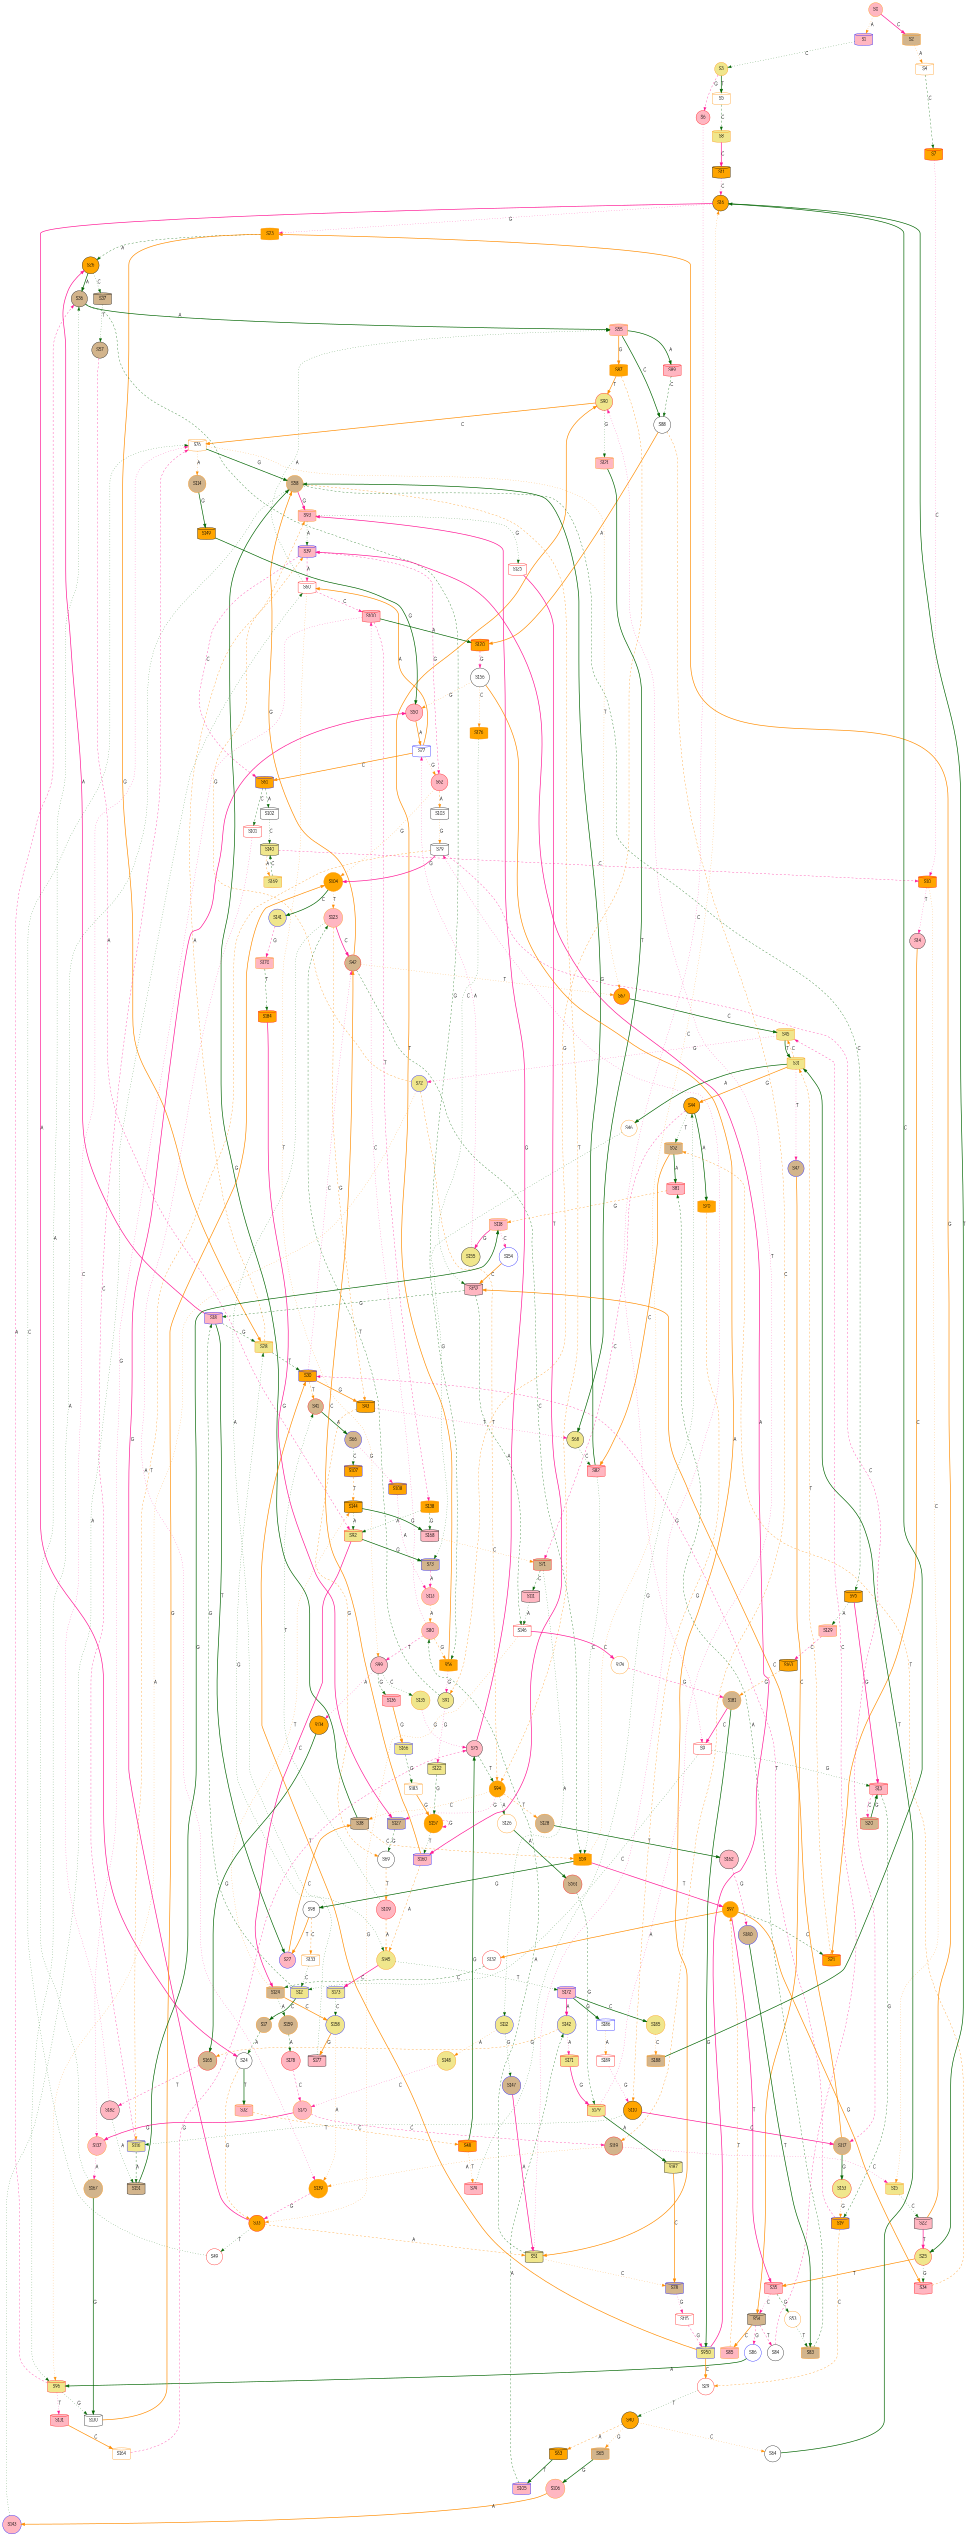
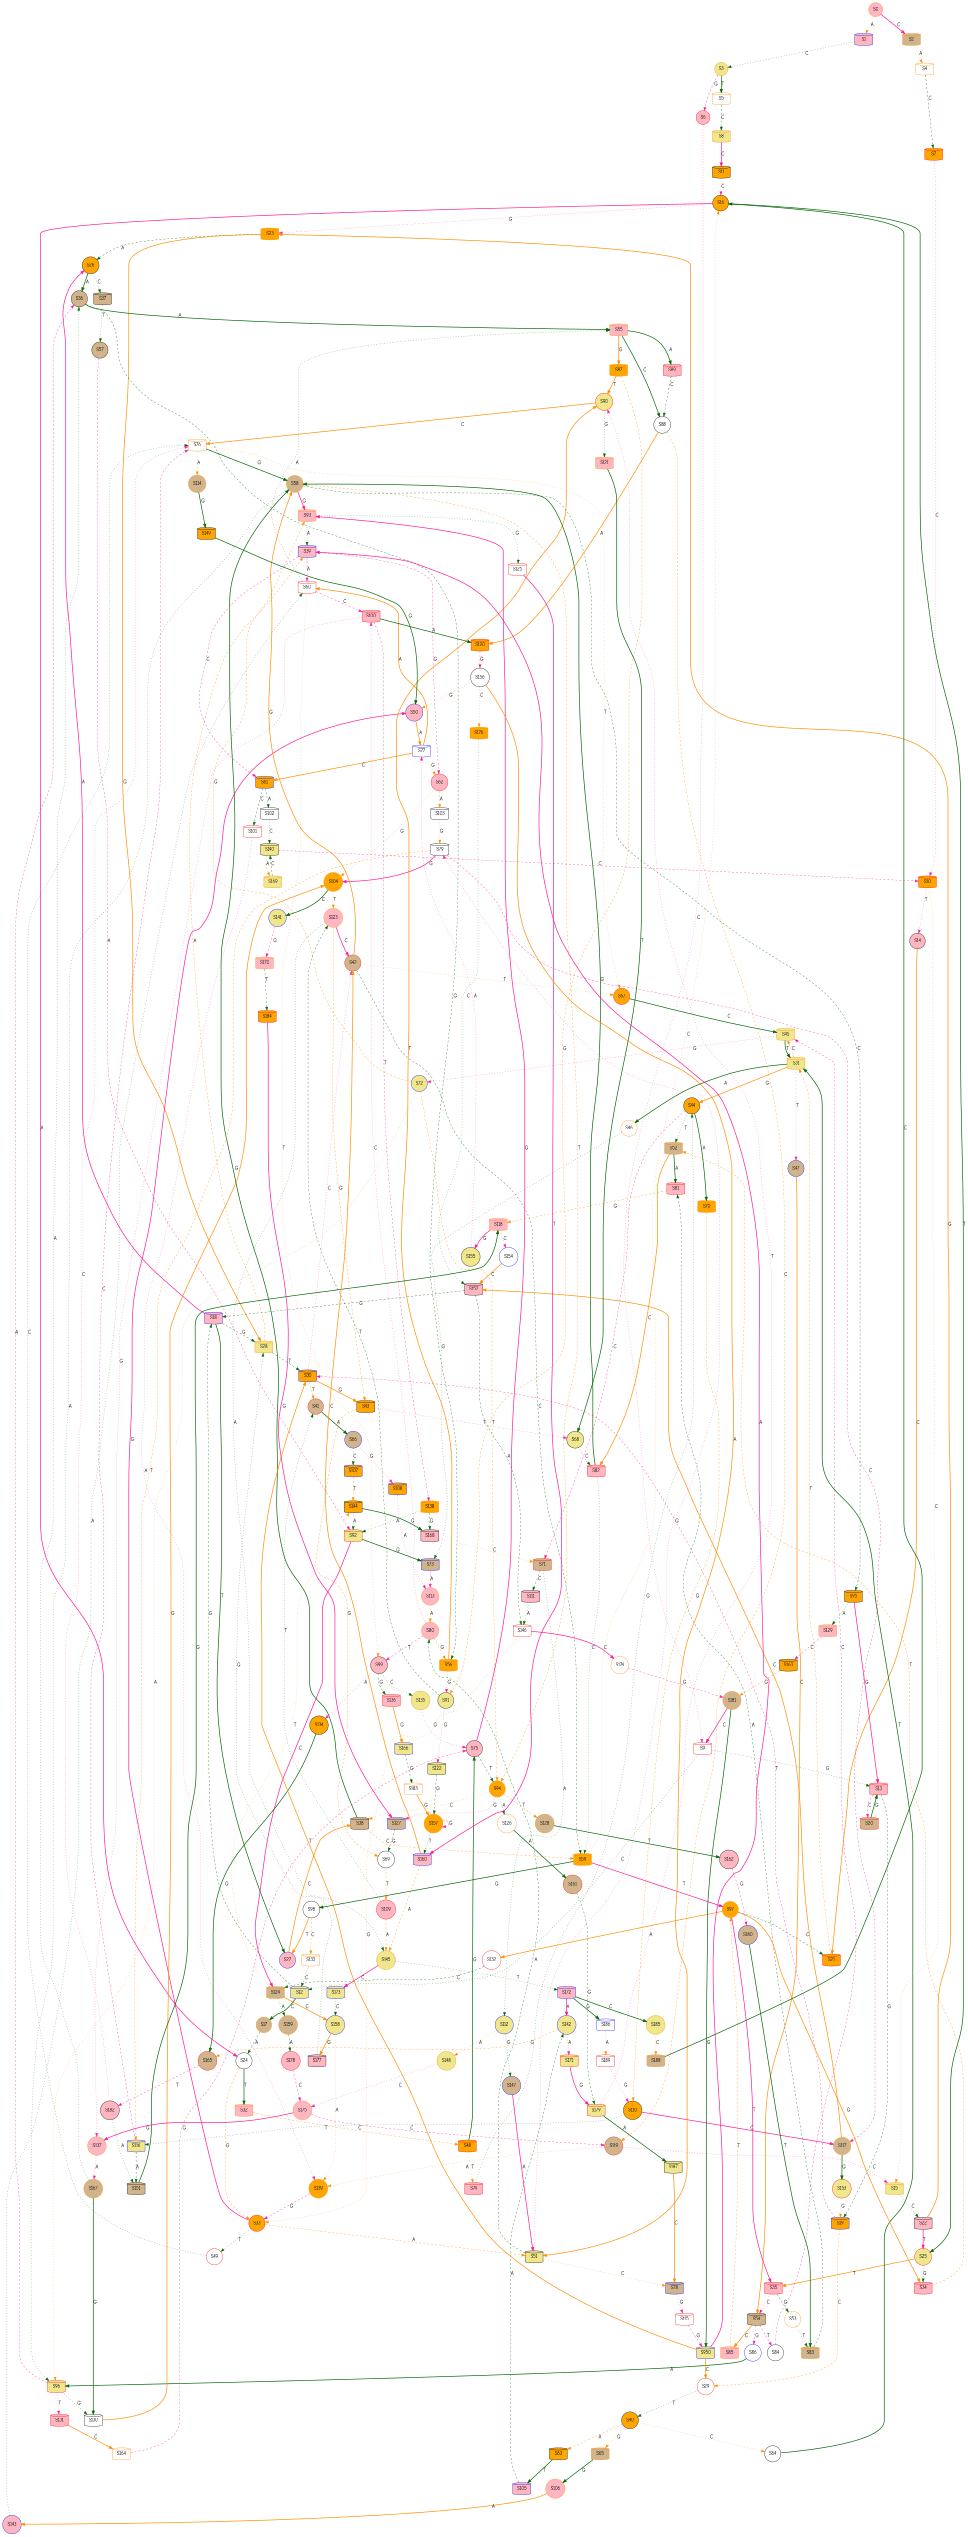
node "S50": color red -> blue
node "S561": label "S561" -> "S161"
